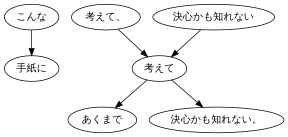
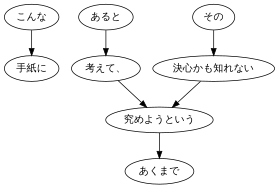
node "あると": added
node "その": added
node "考えて": label "考えて" -> "究めようという"
node "決心かも知れない。": removed
